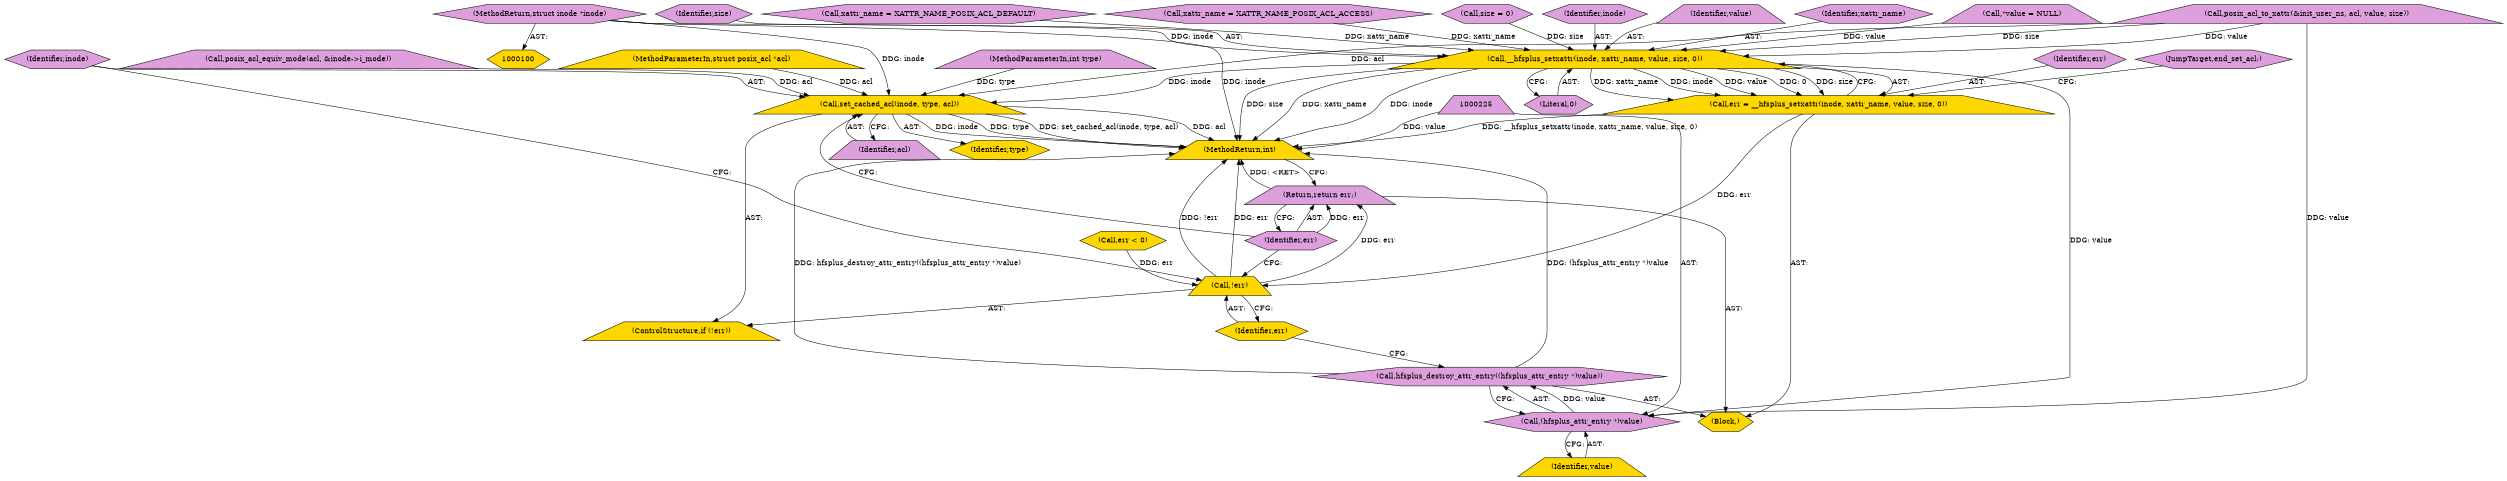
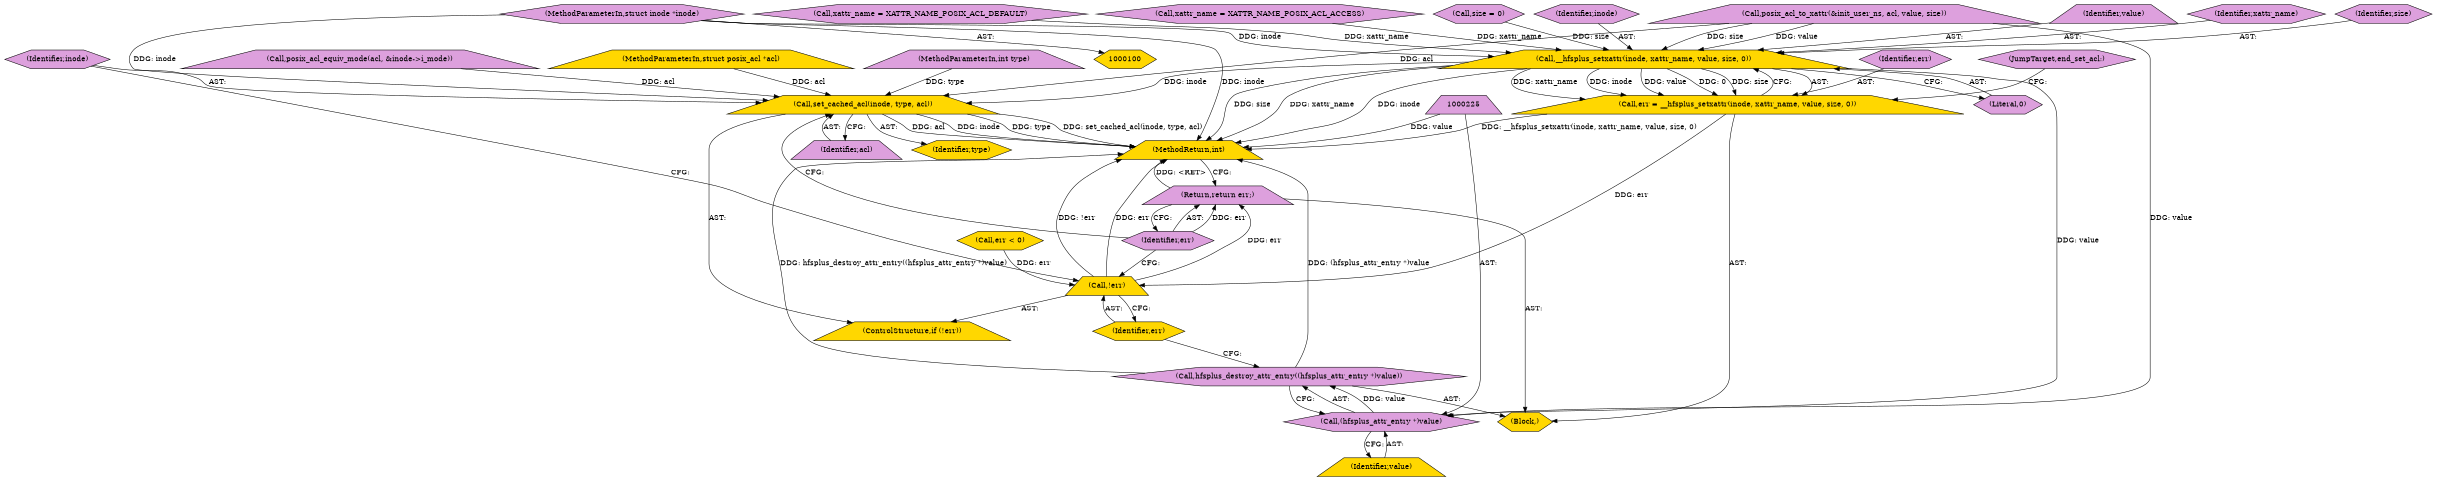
node "(MethodReturn,struct inode *inode)": label "(MethodReturn,struct inode *inode)" -> "(MethodParameterIn,struct inode *inode)"
node "(Call,*value = NULL)": removed
